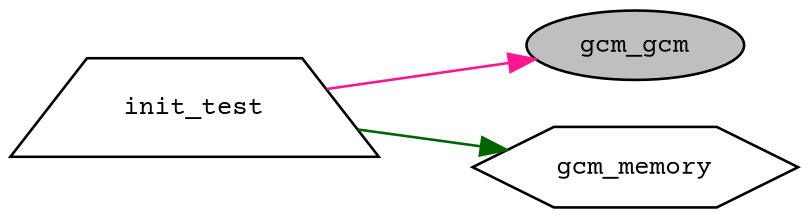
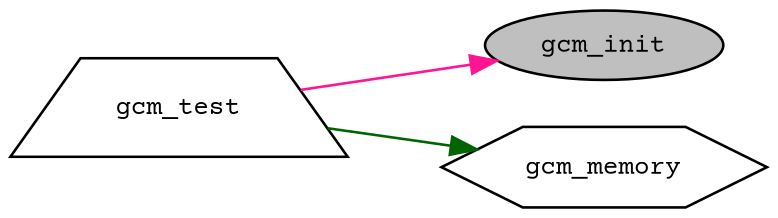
node "gcm_gcm": label "gcm_gcm" -> "gcm_init"
node "init_test": label "init_test" -> "gcm_test"
